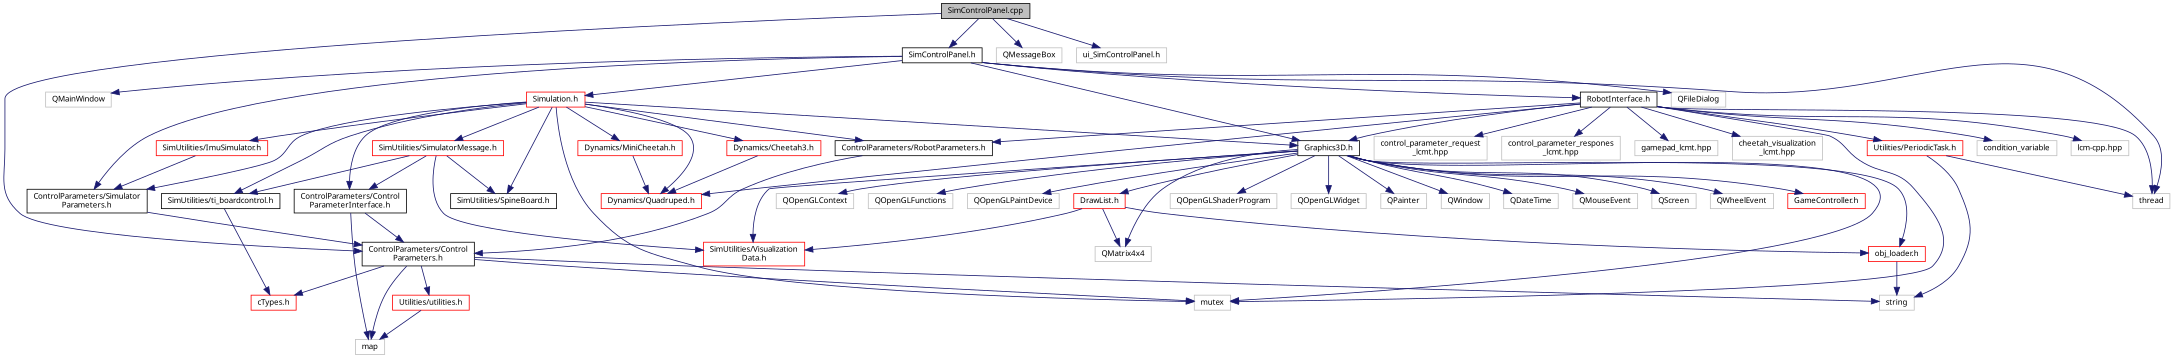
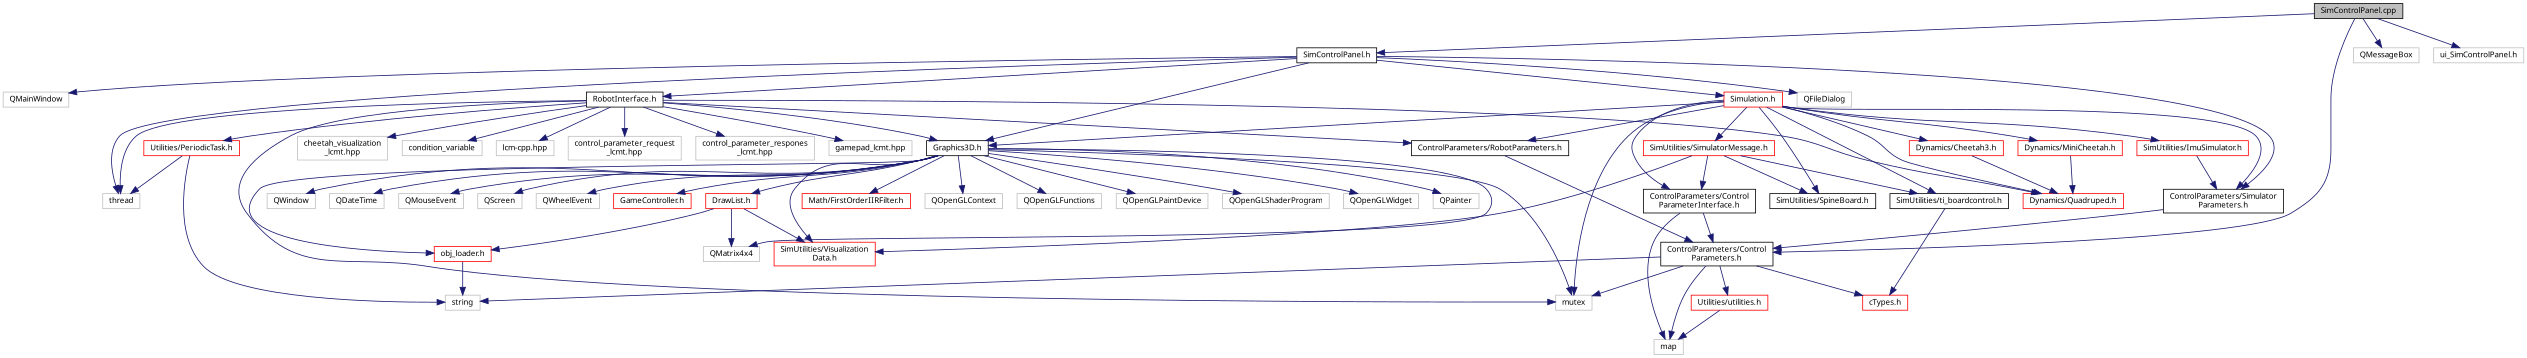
node "Math/FirstOrderIIRFilter.h": added
